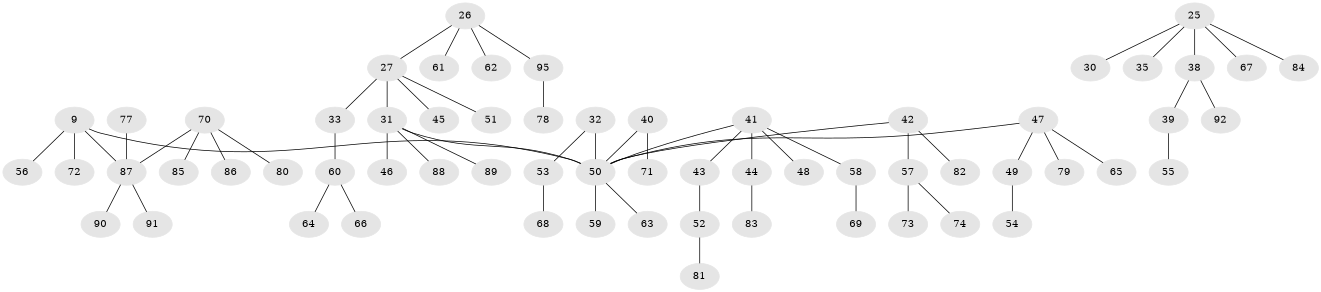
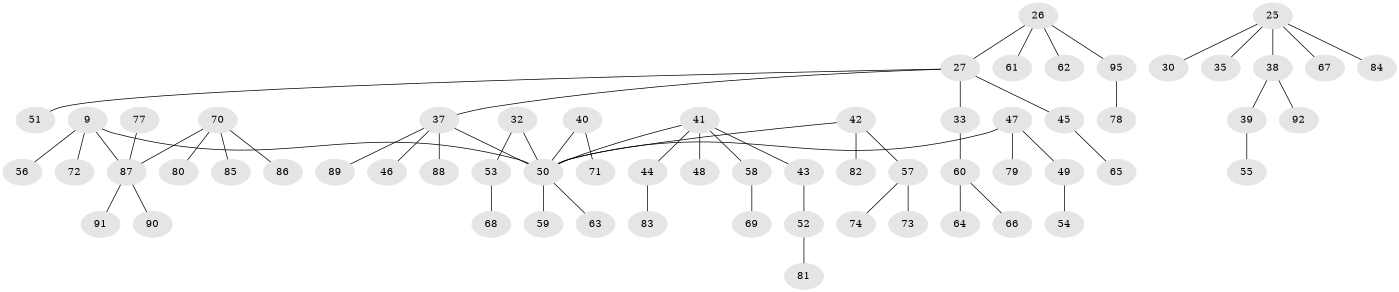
node "31": label "31" -> "37"
edge "47" -- "65": now "45" -- "65"
